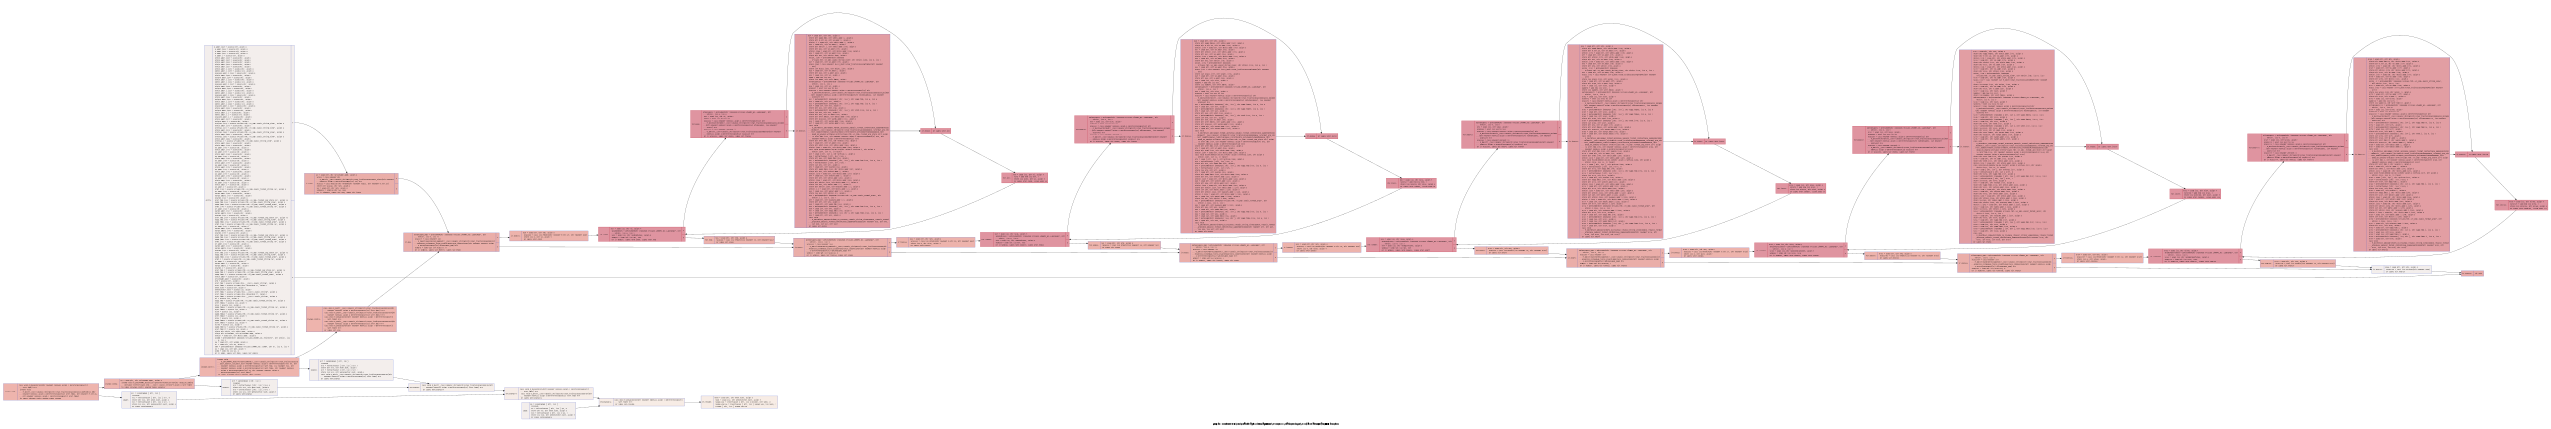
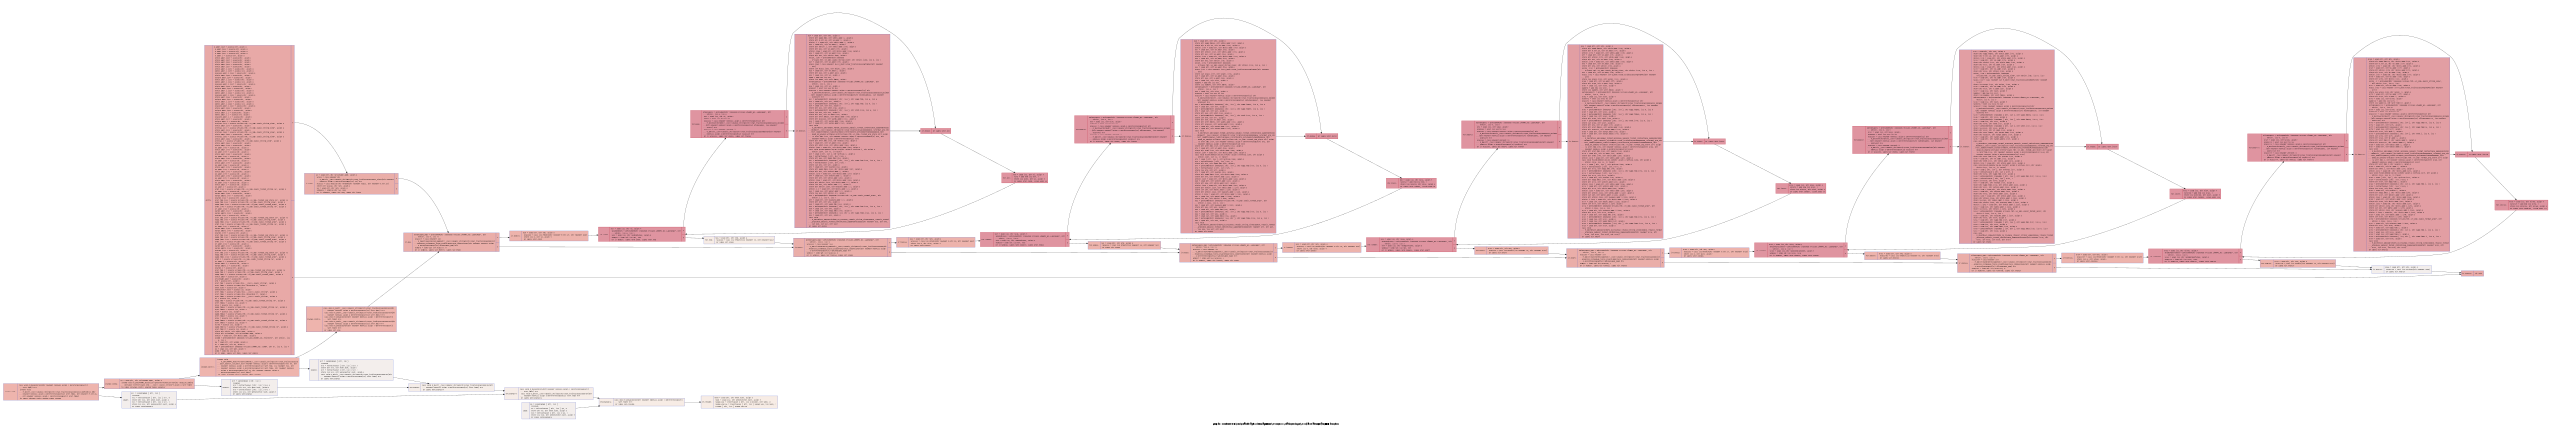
node "entry:": fillcolor #e3d9d370 -> #ca3b3770
node "for.end:": fillcolor #d6524470 -> #ecd3c570
